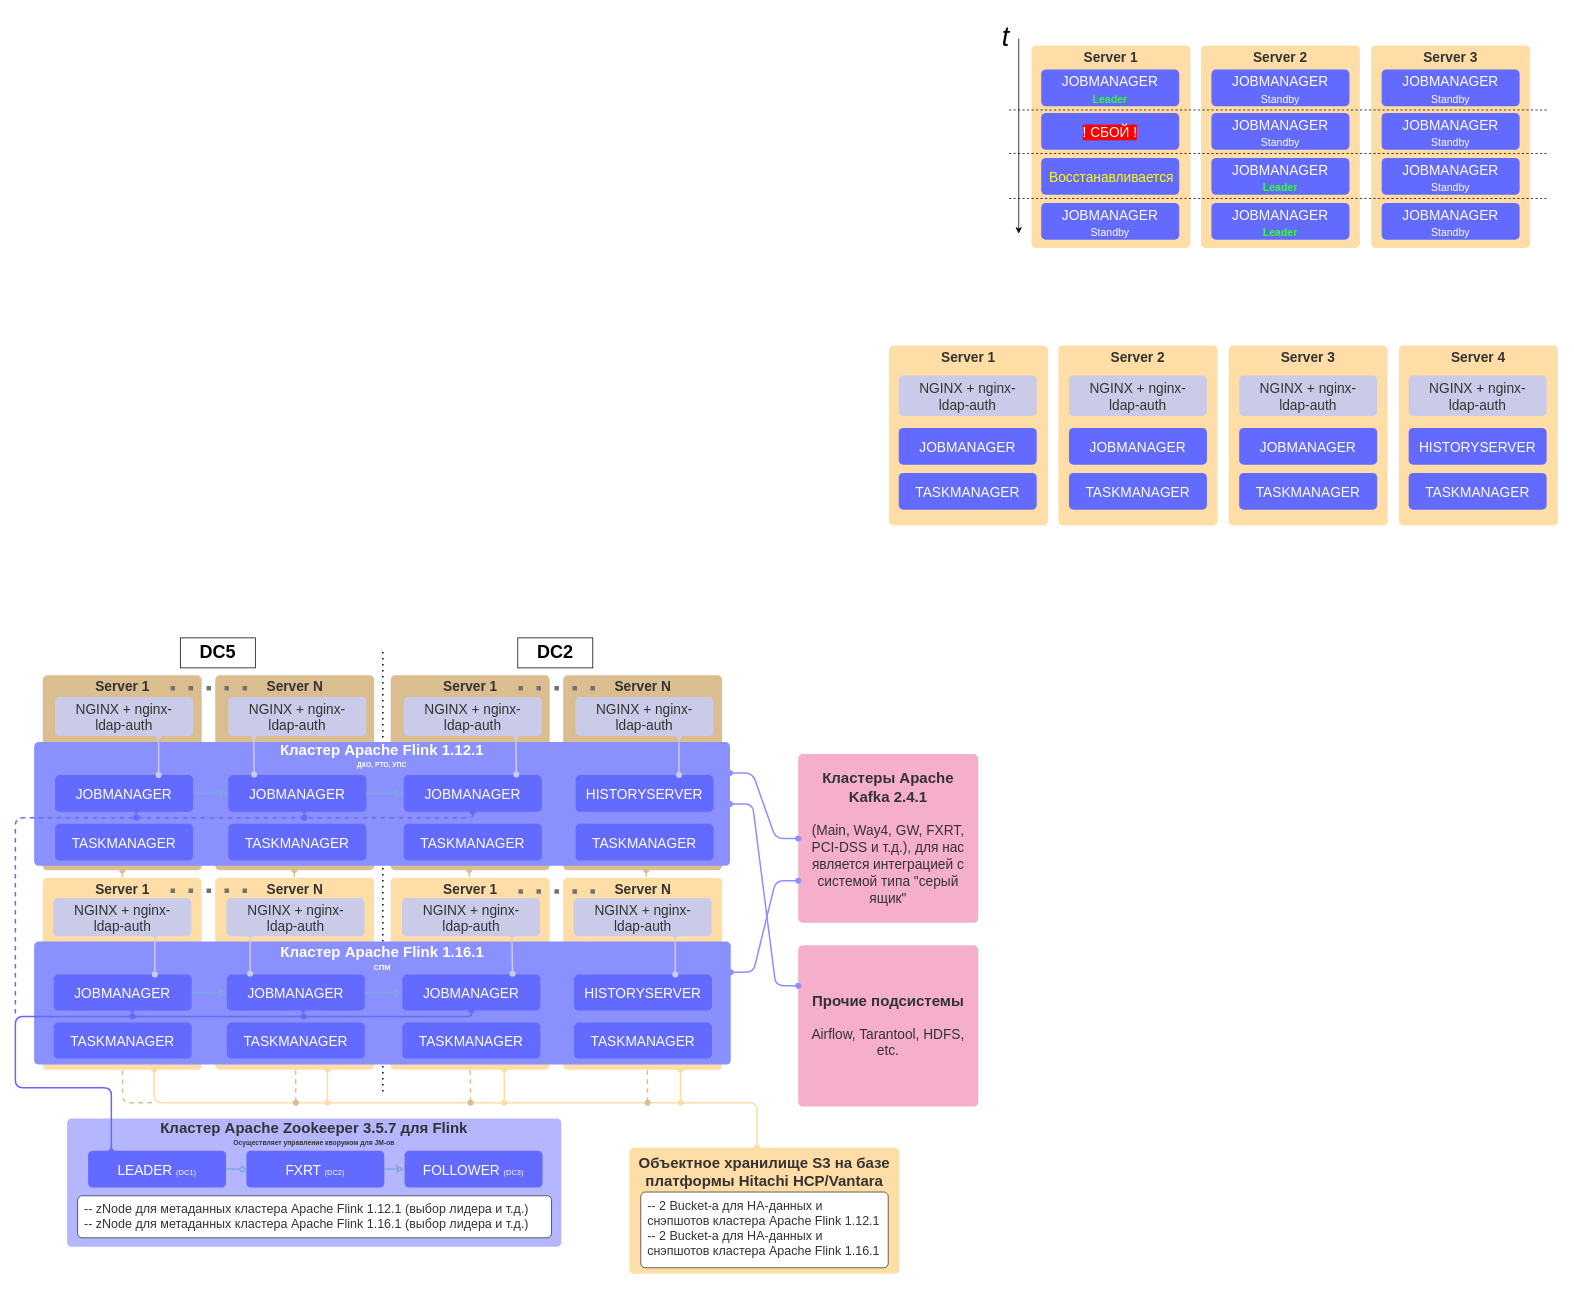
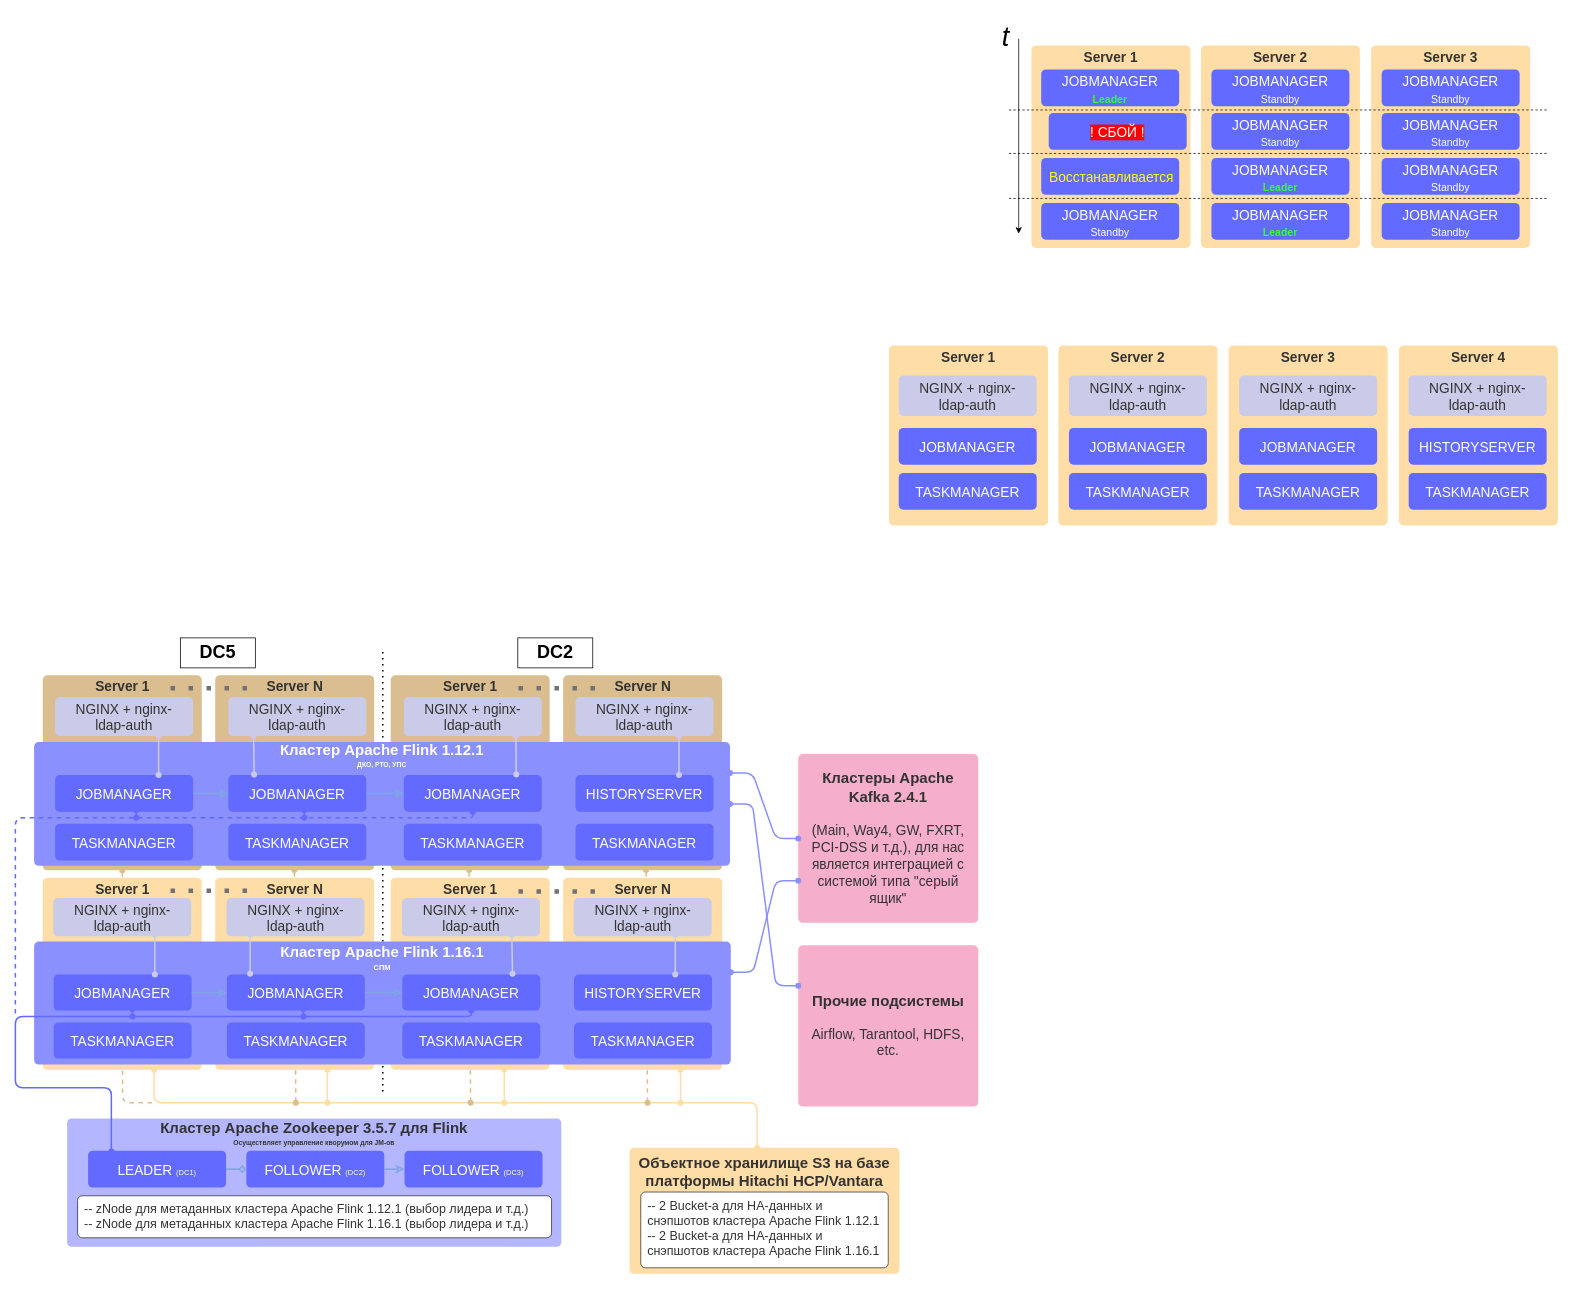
node "! СБОЙ !": moved (1110, 131) -> (1118, 131)
node "FXRT (DC2)": label "FXRT (DC2)" -> "FOLLOWER (DC2)"
